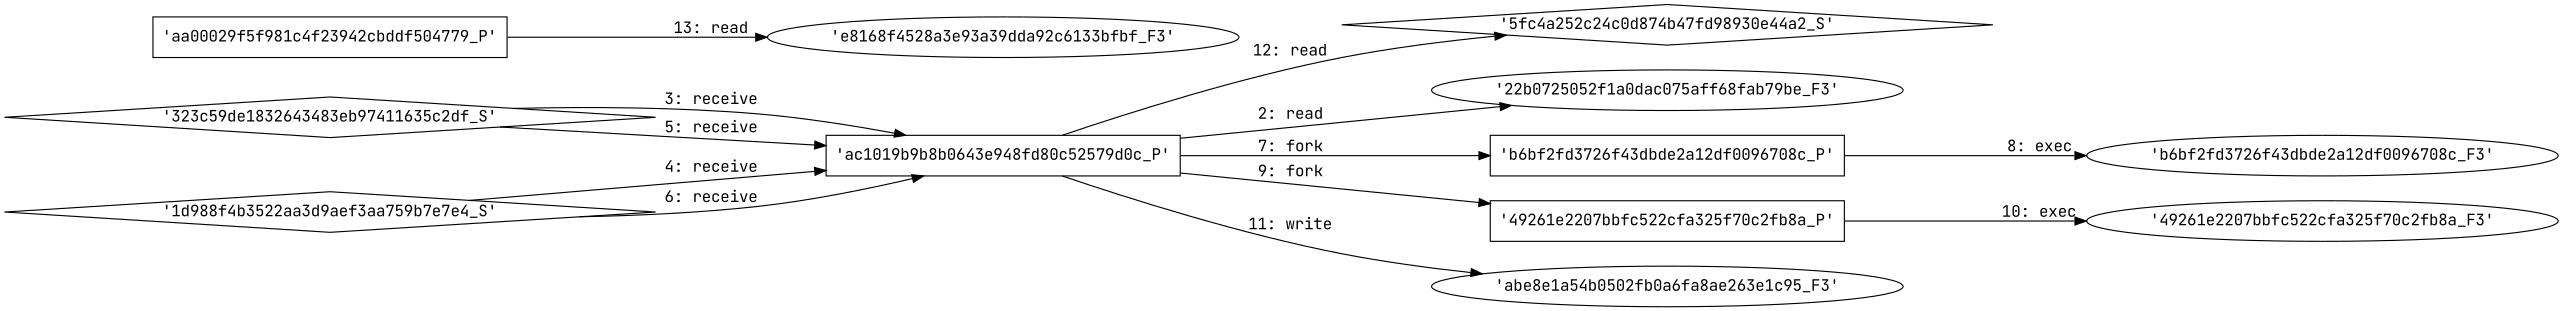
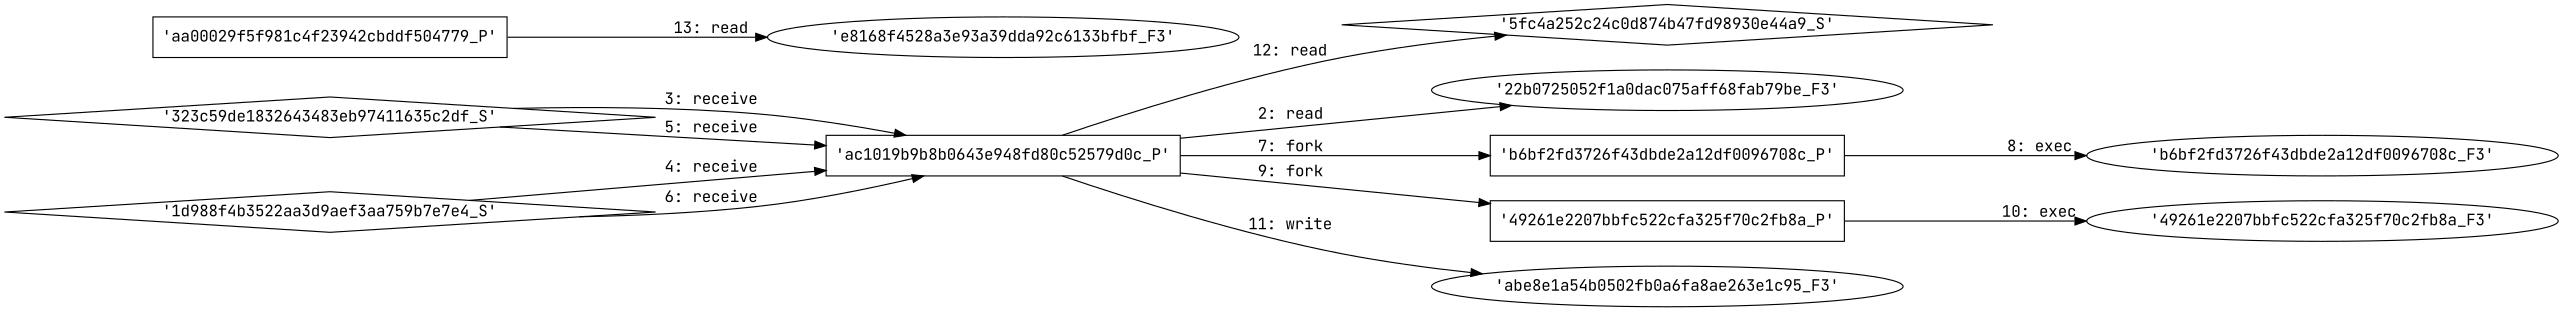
node "'5fc4a252c24c0d874b47fd98930e44a2_S'": label "'5fc4a252c24c0d874b47fd98930e44a2_S'" -> "'5fc4a252c24c0d874b47fd98930e44a9_S'"
